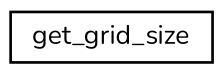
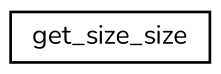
node "get_grid_size": label "get_grid_size" -> "get_size_size"
